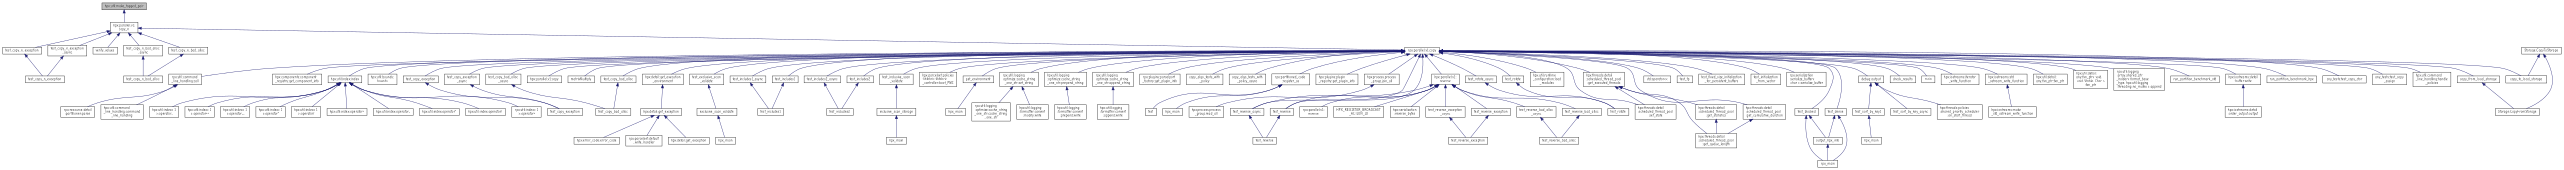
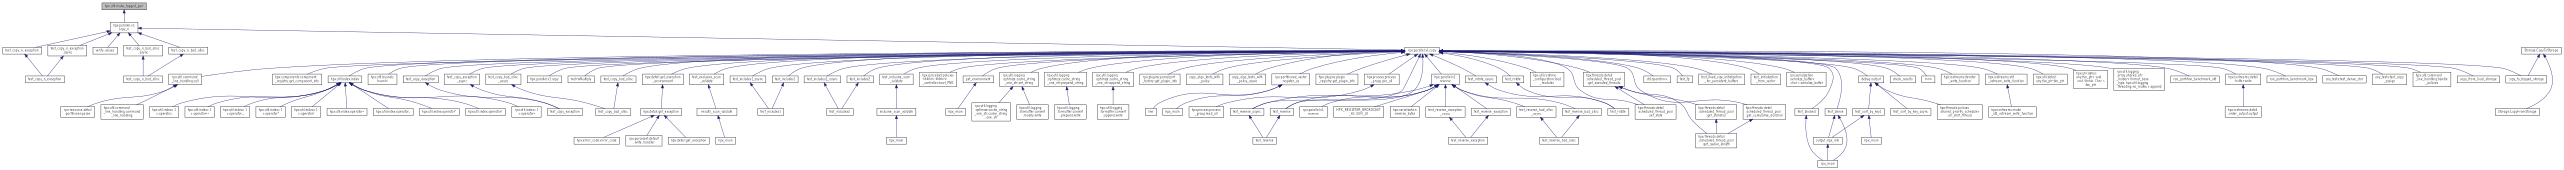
node "hpx::partitioned_code ::register_as": label "hpx::partitioned_code ::register_as" -> "hpx::partitioned_vector ::register_as"
node "any_tests::test_copy_ctor": label "any_tests::test_copy_ctor" -> "any_tests::test_dense_ctor"
node "copy_to_local_storage": label "copy_to_local_storage" -> "copy_to_tagged_storage"
edge "Storage::CopyFromStorage" -> "copy_from_local_storage": removed
node "exclusive_scan_validate": label "exclusive_scan_validate" -> "results_scan_validate"
node "inclusive_scan_storage": label "inclusive_scan_storage" -> "inclusive_scan_validate"
node "test": label "test" -> "line"
edge "output_hpx_info" -> "test_blocked": now "output_hpx_info" -> "test_sort_by_key1"
